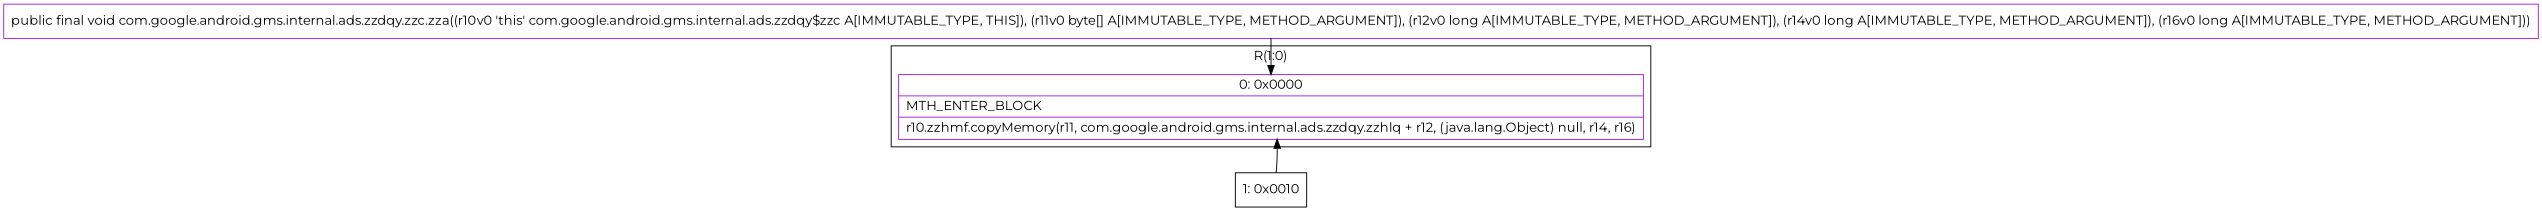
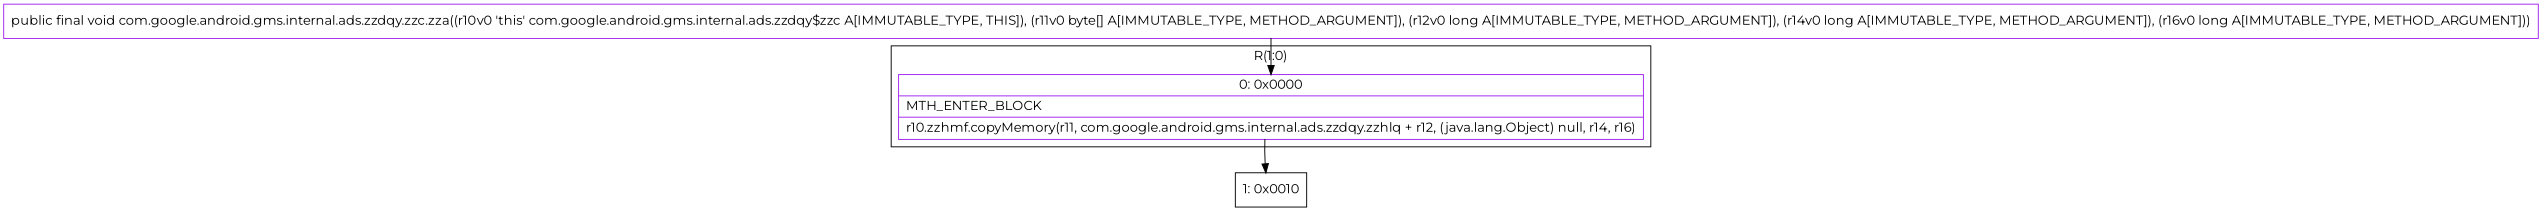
edge "1: 0x0010" -> "0: 0x0000": reversed
